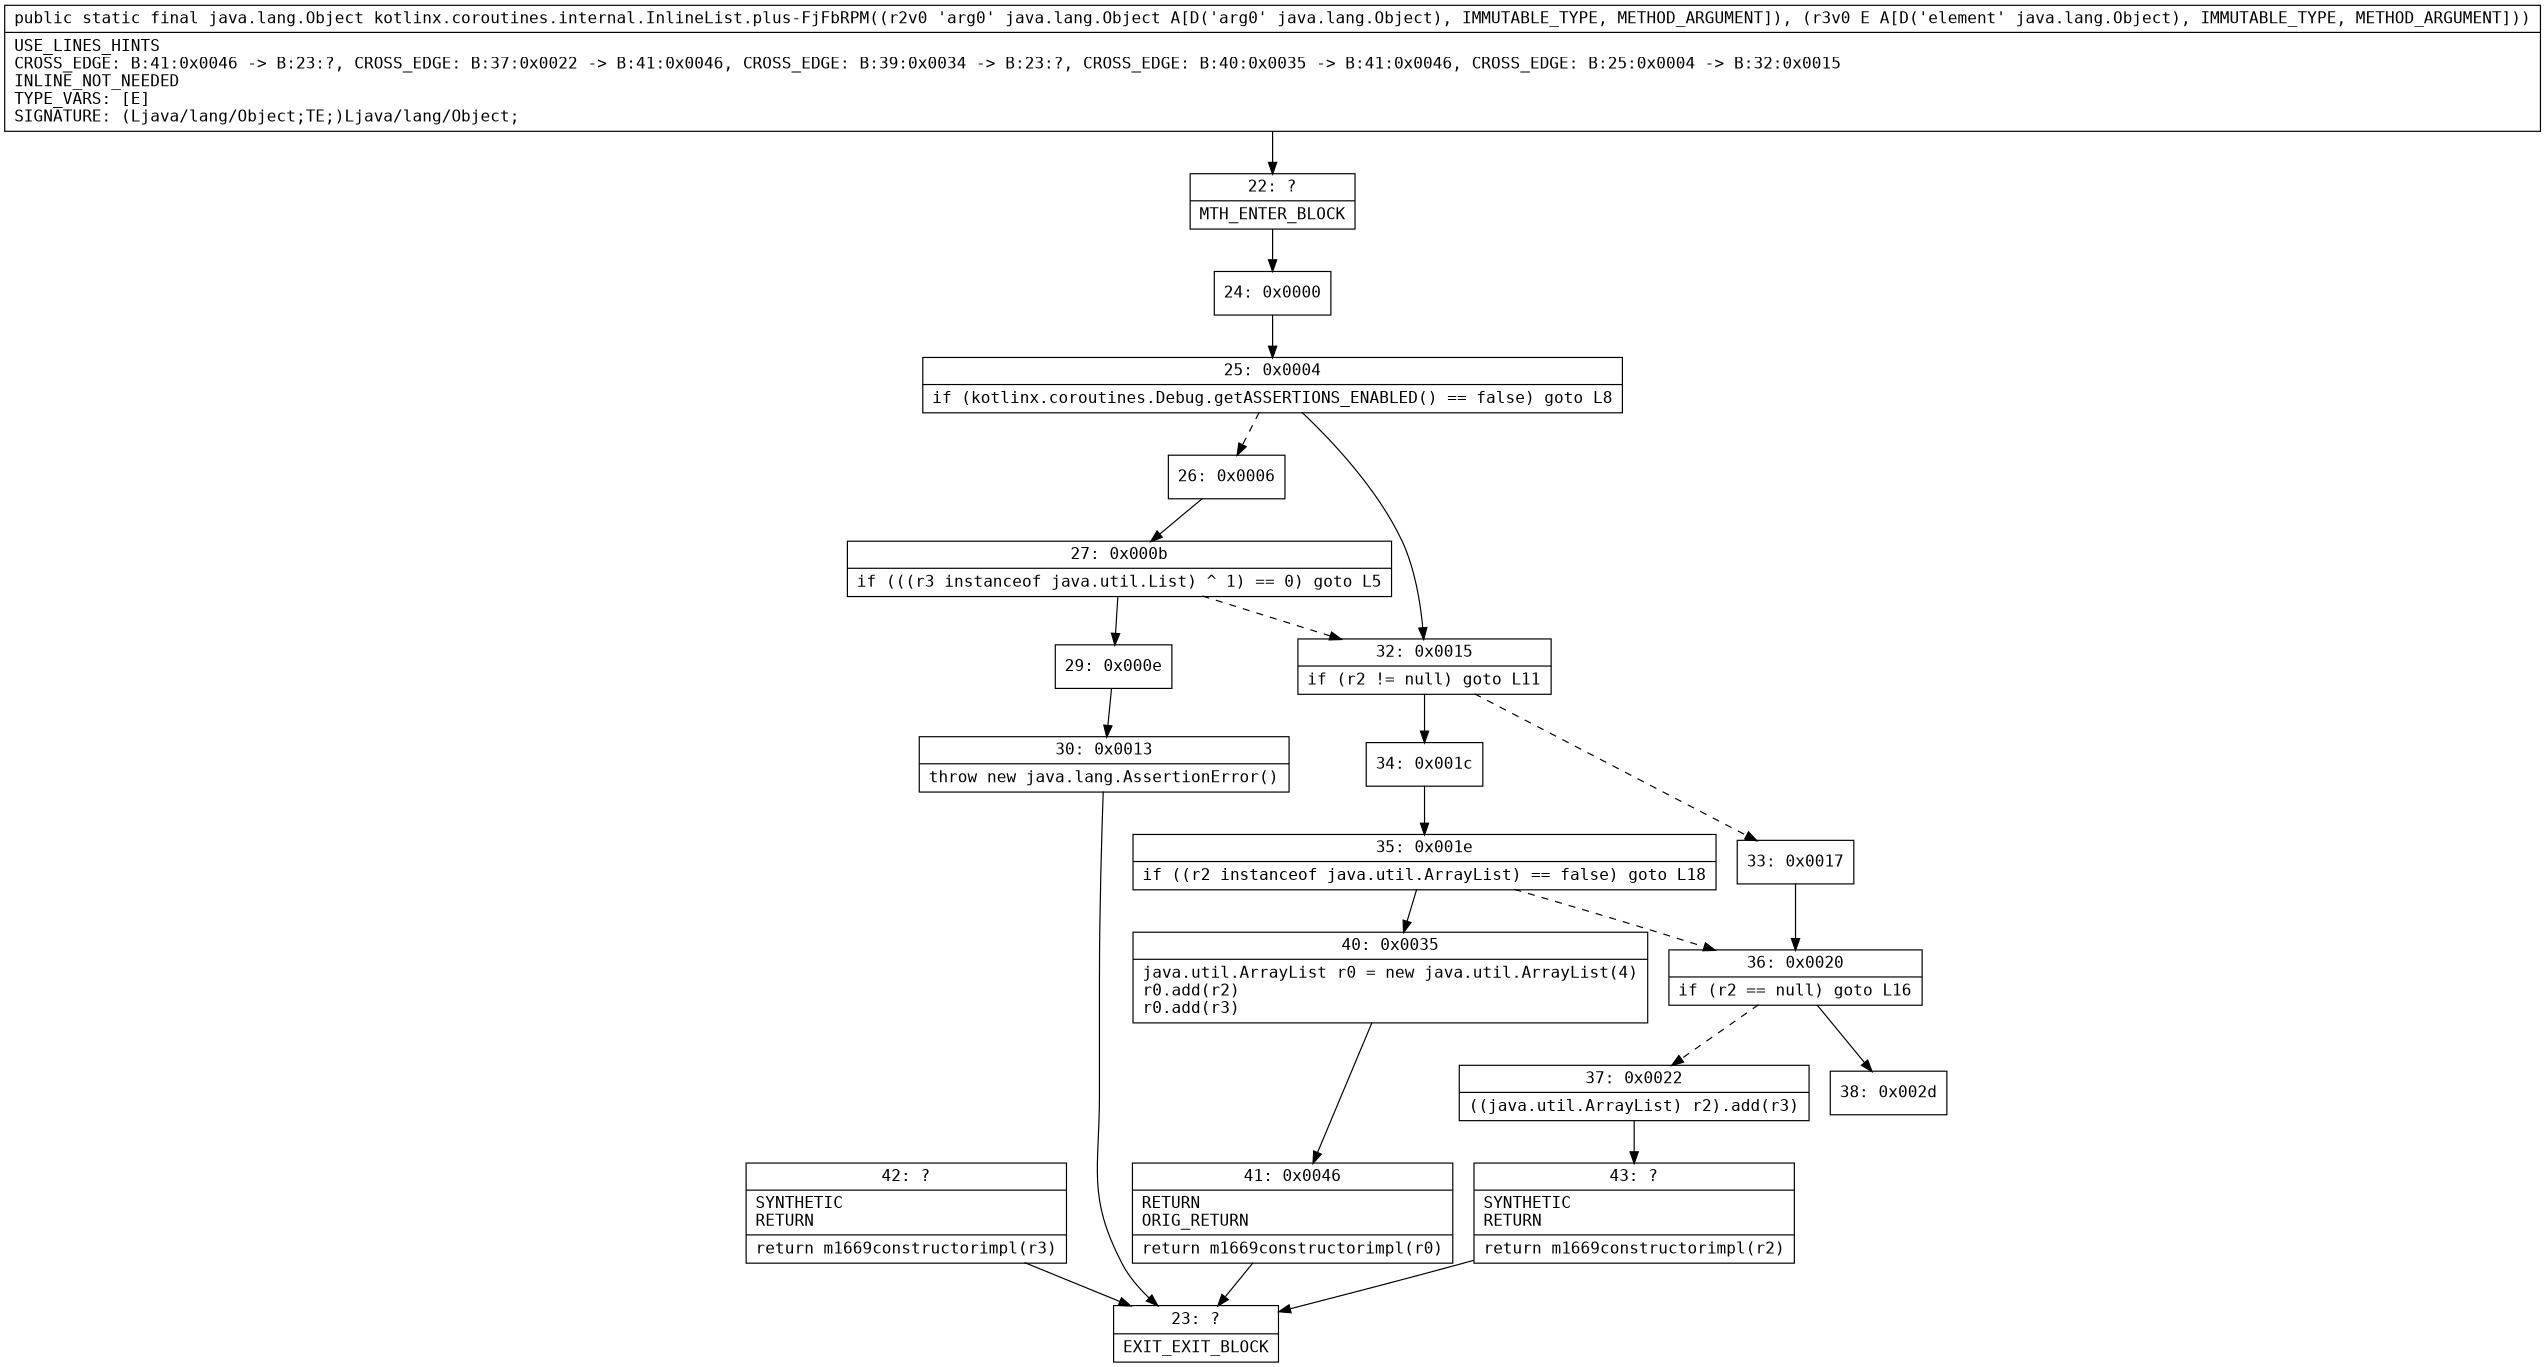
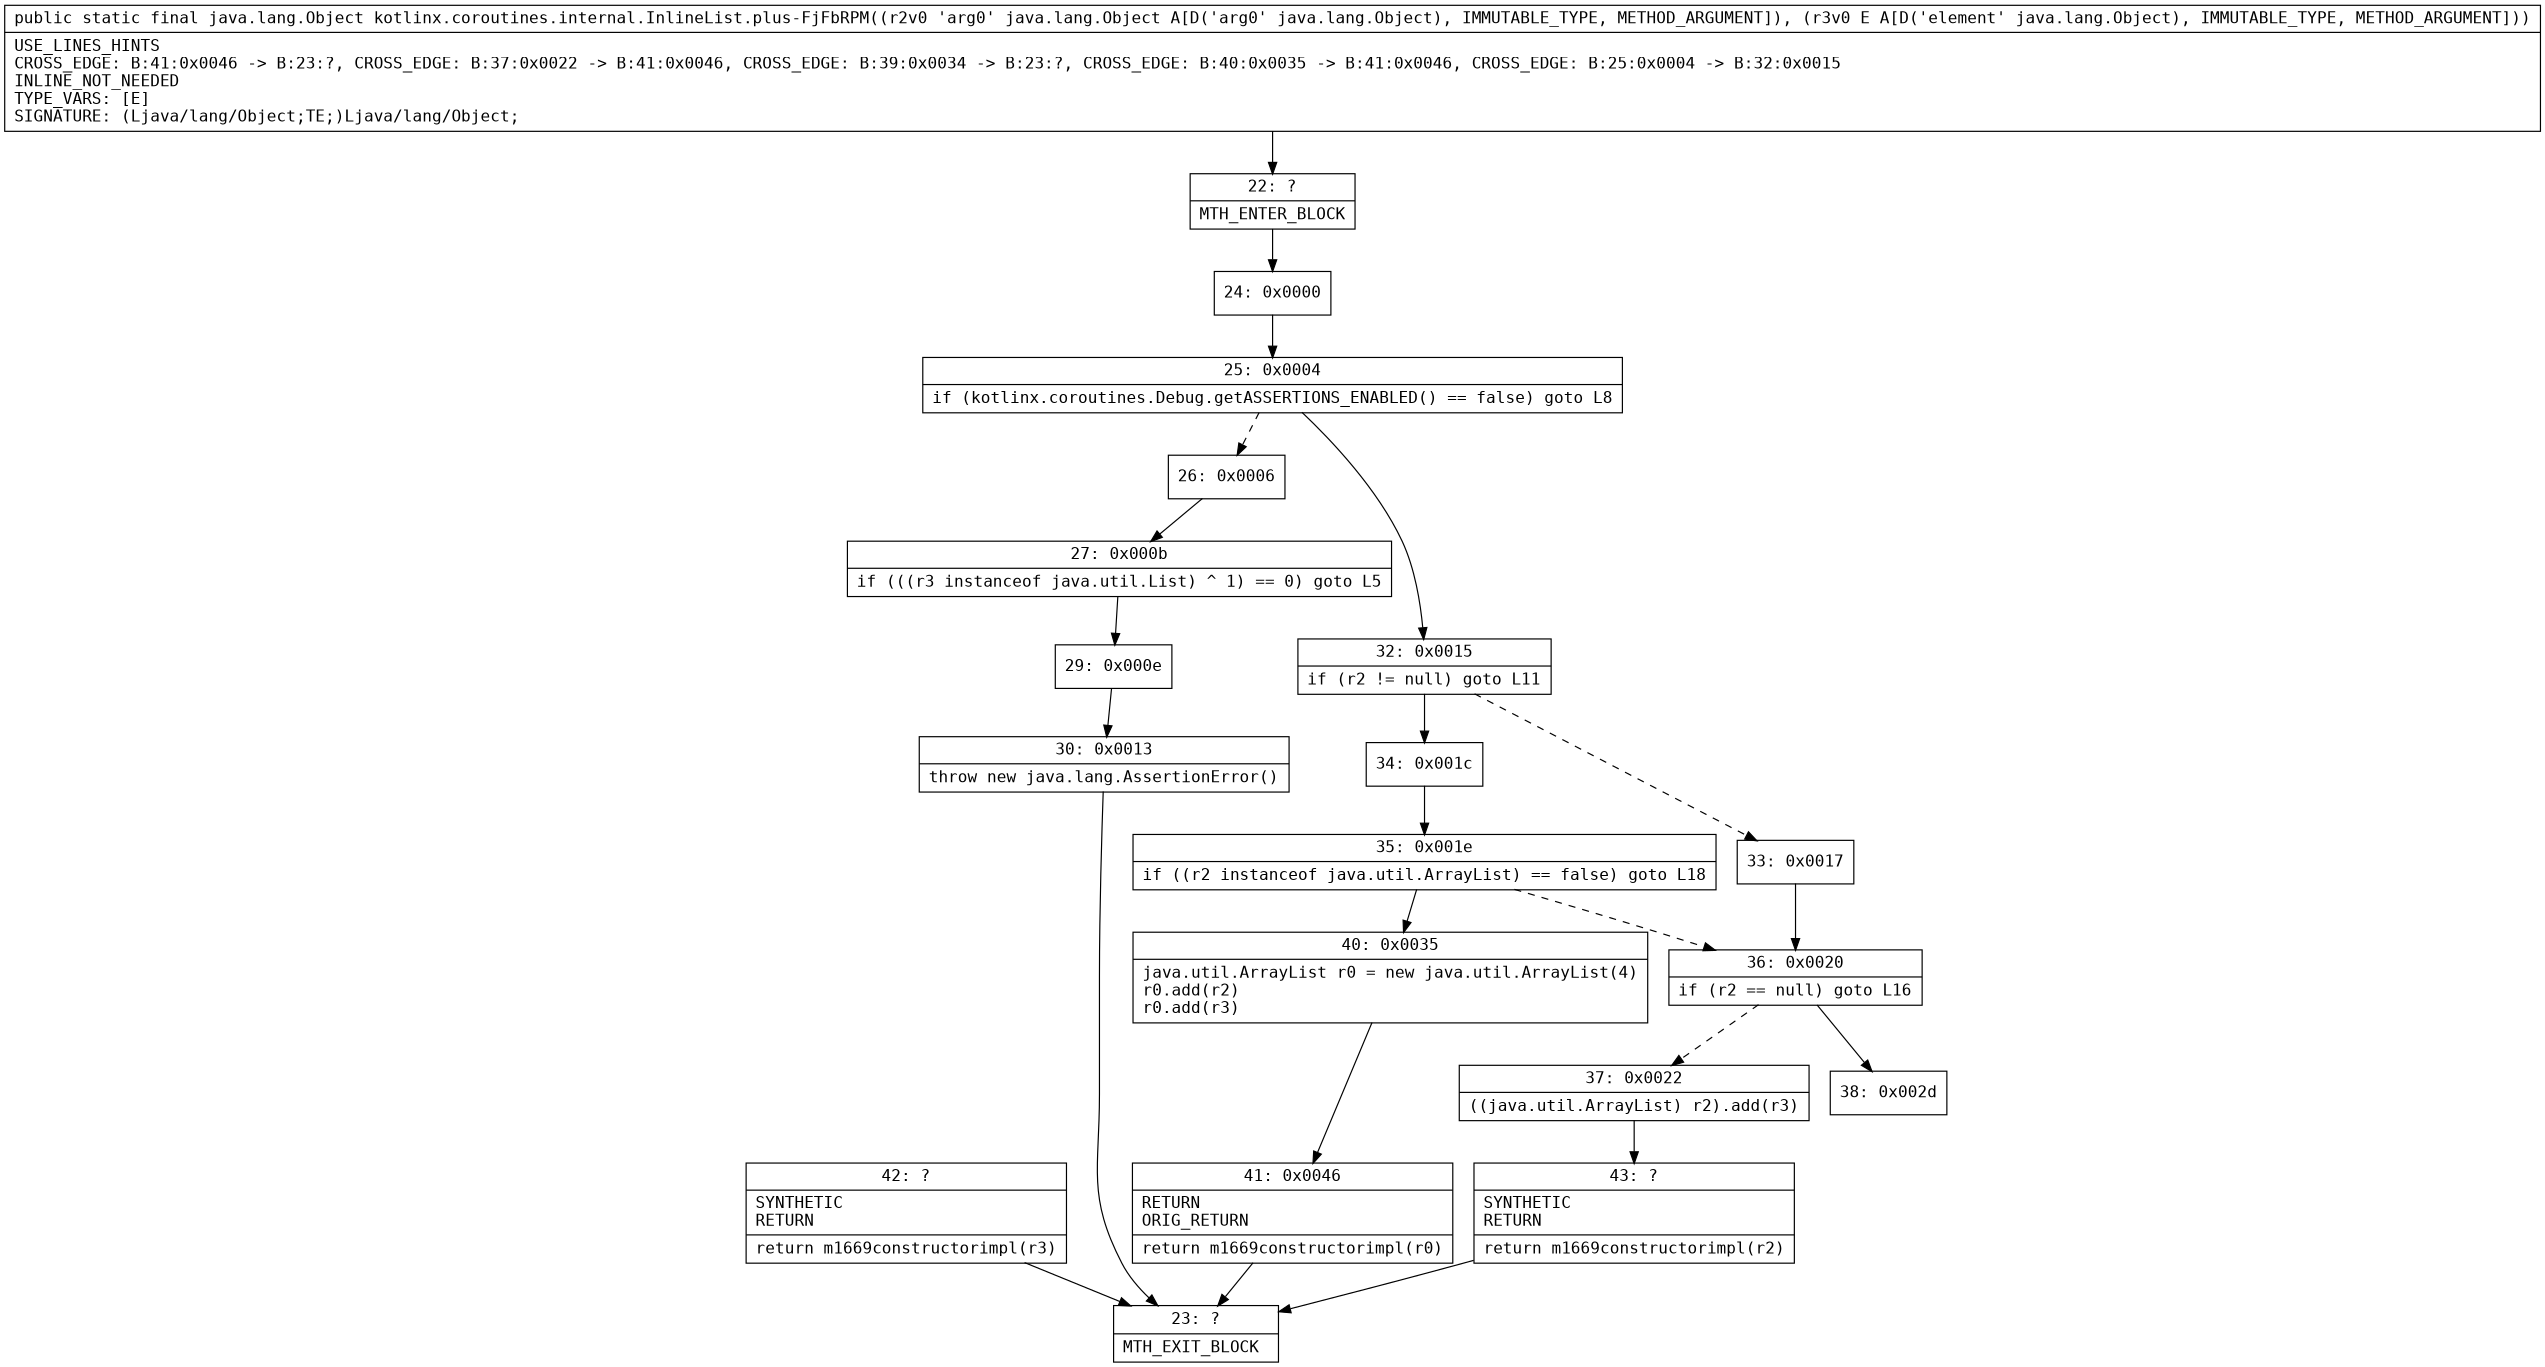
edge "27: 0x000b" -> "32: 0x0015": removed
node "23: ?": text "EXIT_EXIT_BLOCK" -> "MTH_EXIT_BLOCK"
